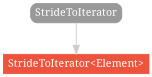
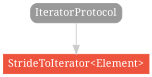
node "StrideToIterator": label "StrideToIterator" -> "IteratorProtocol"
